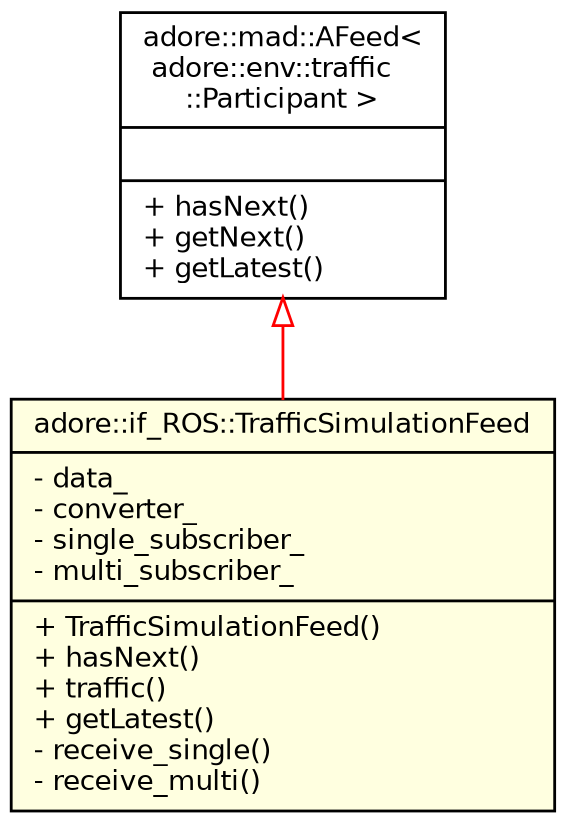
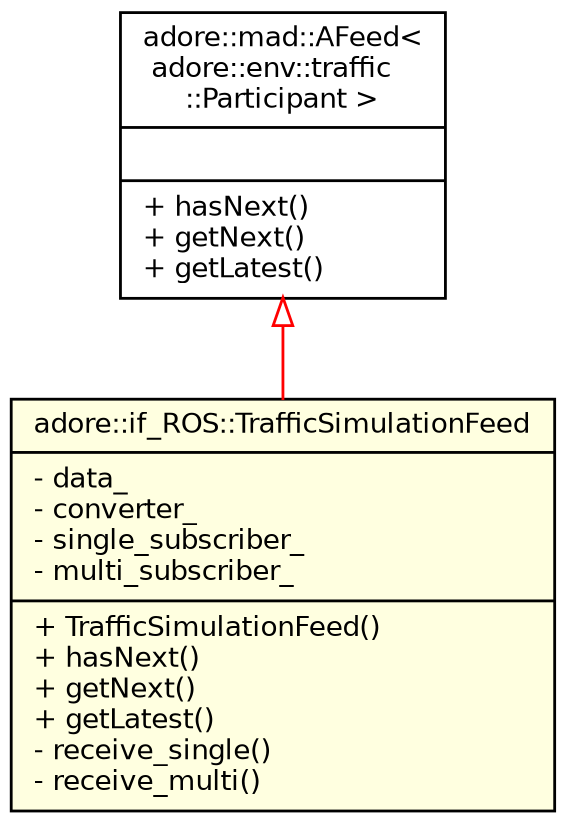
node "adore::if_ROS::TrafficSimulationFeed": text "+ traffic()" -> "+ getNext()"
